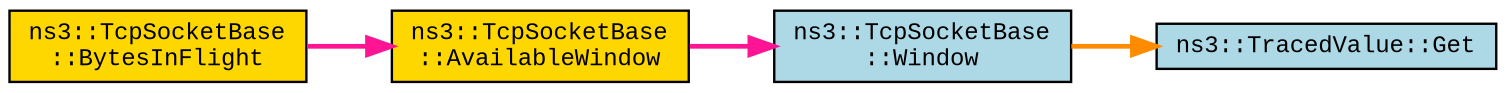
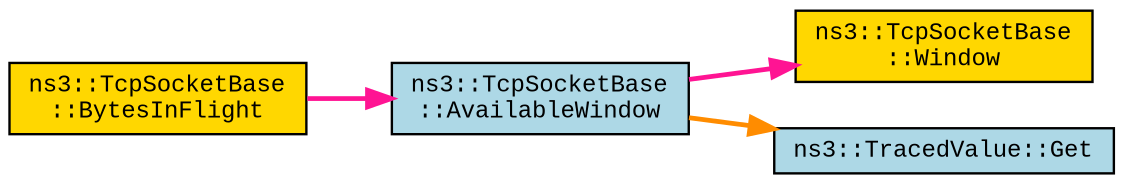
node "ns3::TcpSocketBase ::AvailableWindow": fillcolor gold -> lightblue
node "ns3::TcpSocketBase ::Window": fillcolor lightblue -> gold
edge "ns3::TcpSocketBase ::Window" -> "ns3::TracedValue::Get": now "ns3::TcpSocketBase ::AvailableWindow" -> "ns3::TracedValue::Get"
